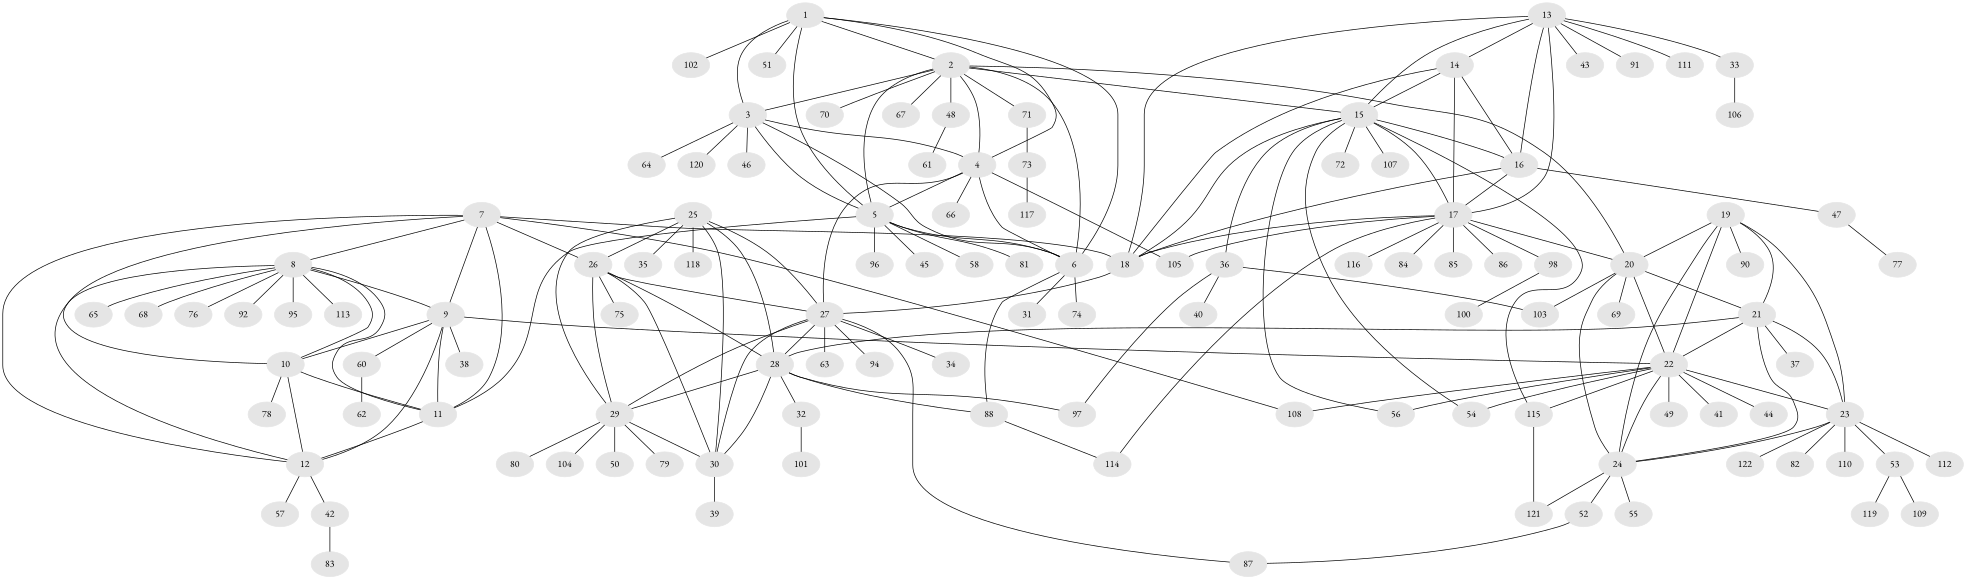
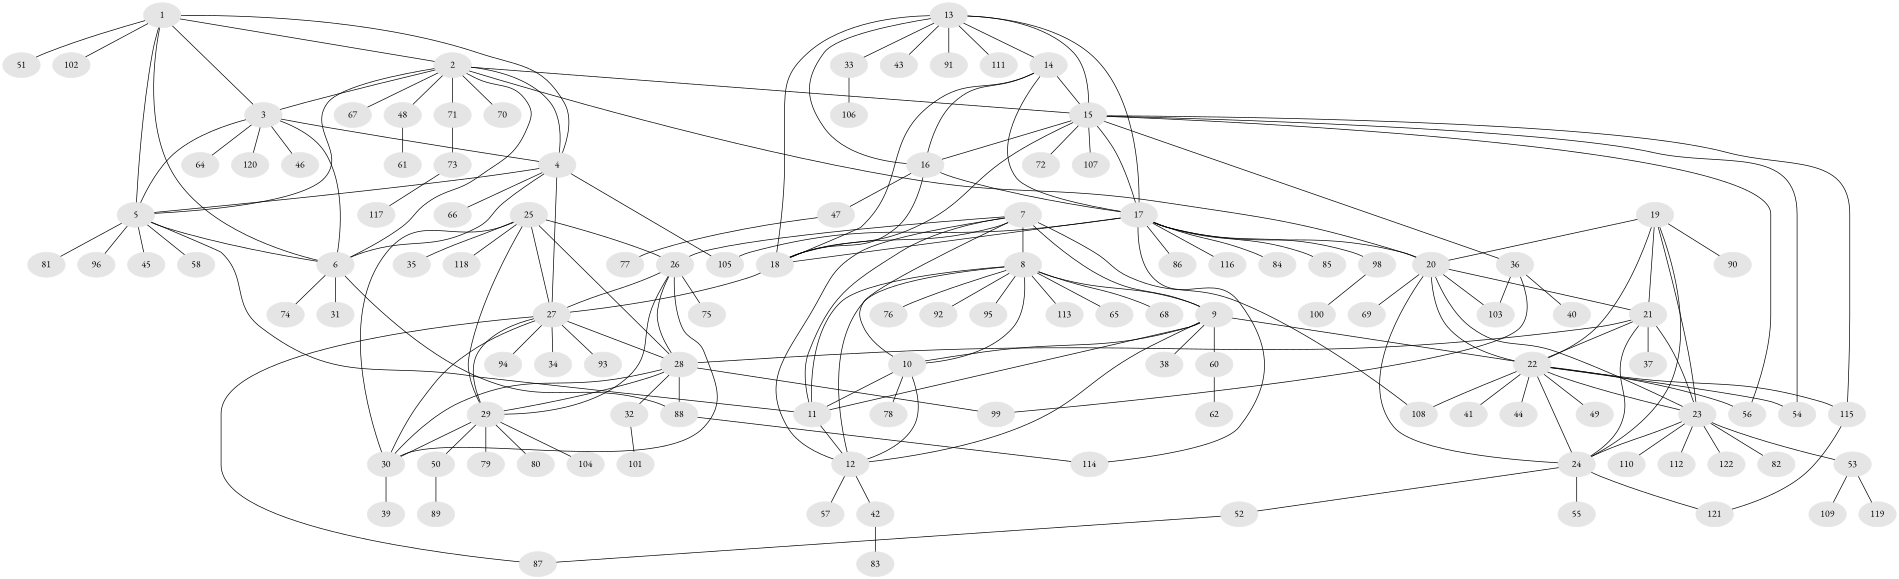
edge "20" -- "23": added
node "63": label "63" -> "93"
node "97": label "97" -> "99"
node "89": added
